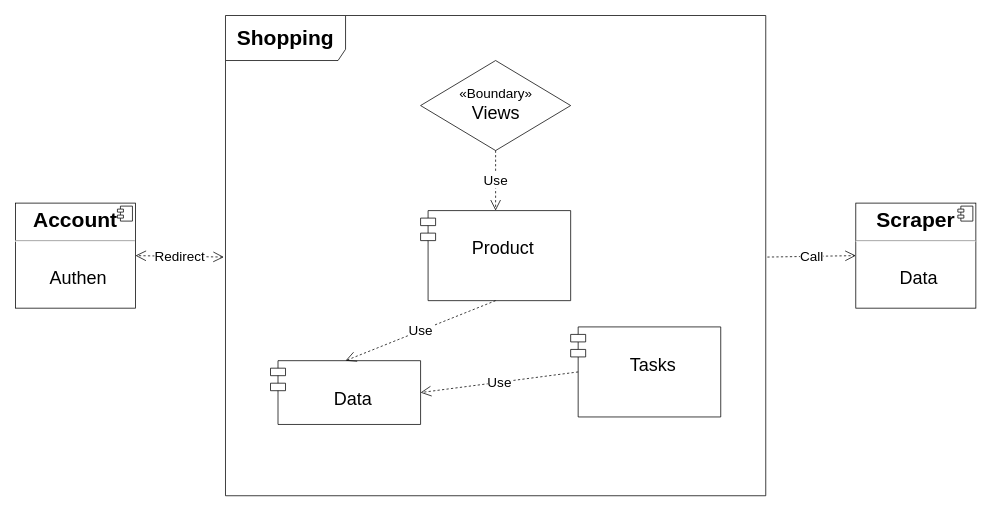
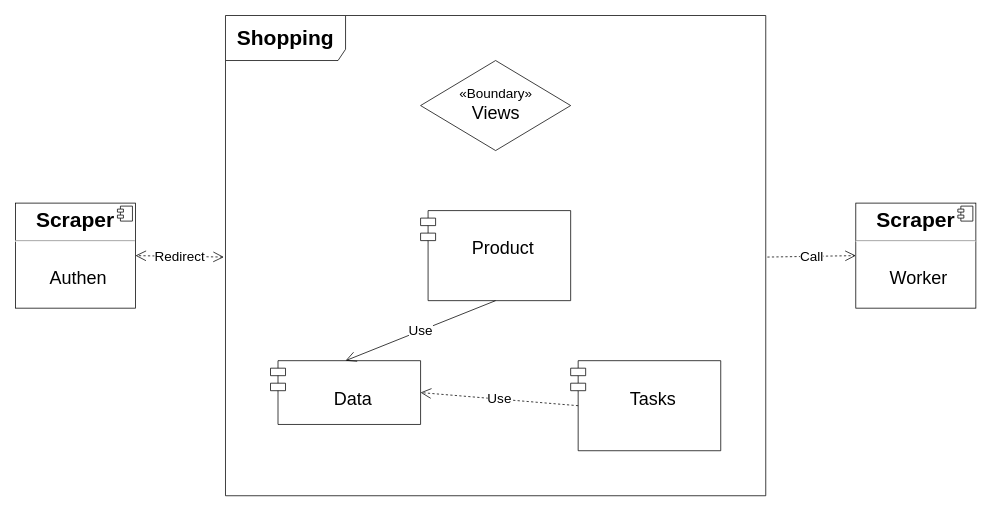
edge "«Boundary» Views" -> "Product": removed, label "Use"
node "Account Authen": label "Account Authen" -> "Scraper Authen"
node "Scraper Data": label "Scraper Data" -> "Scraper Worker"
edge "Product" -> "Data": style dashed -> solid
node "Tasks": moved (645, 372) -> (645, 405)
